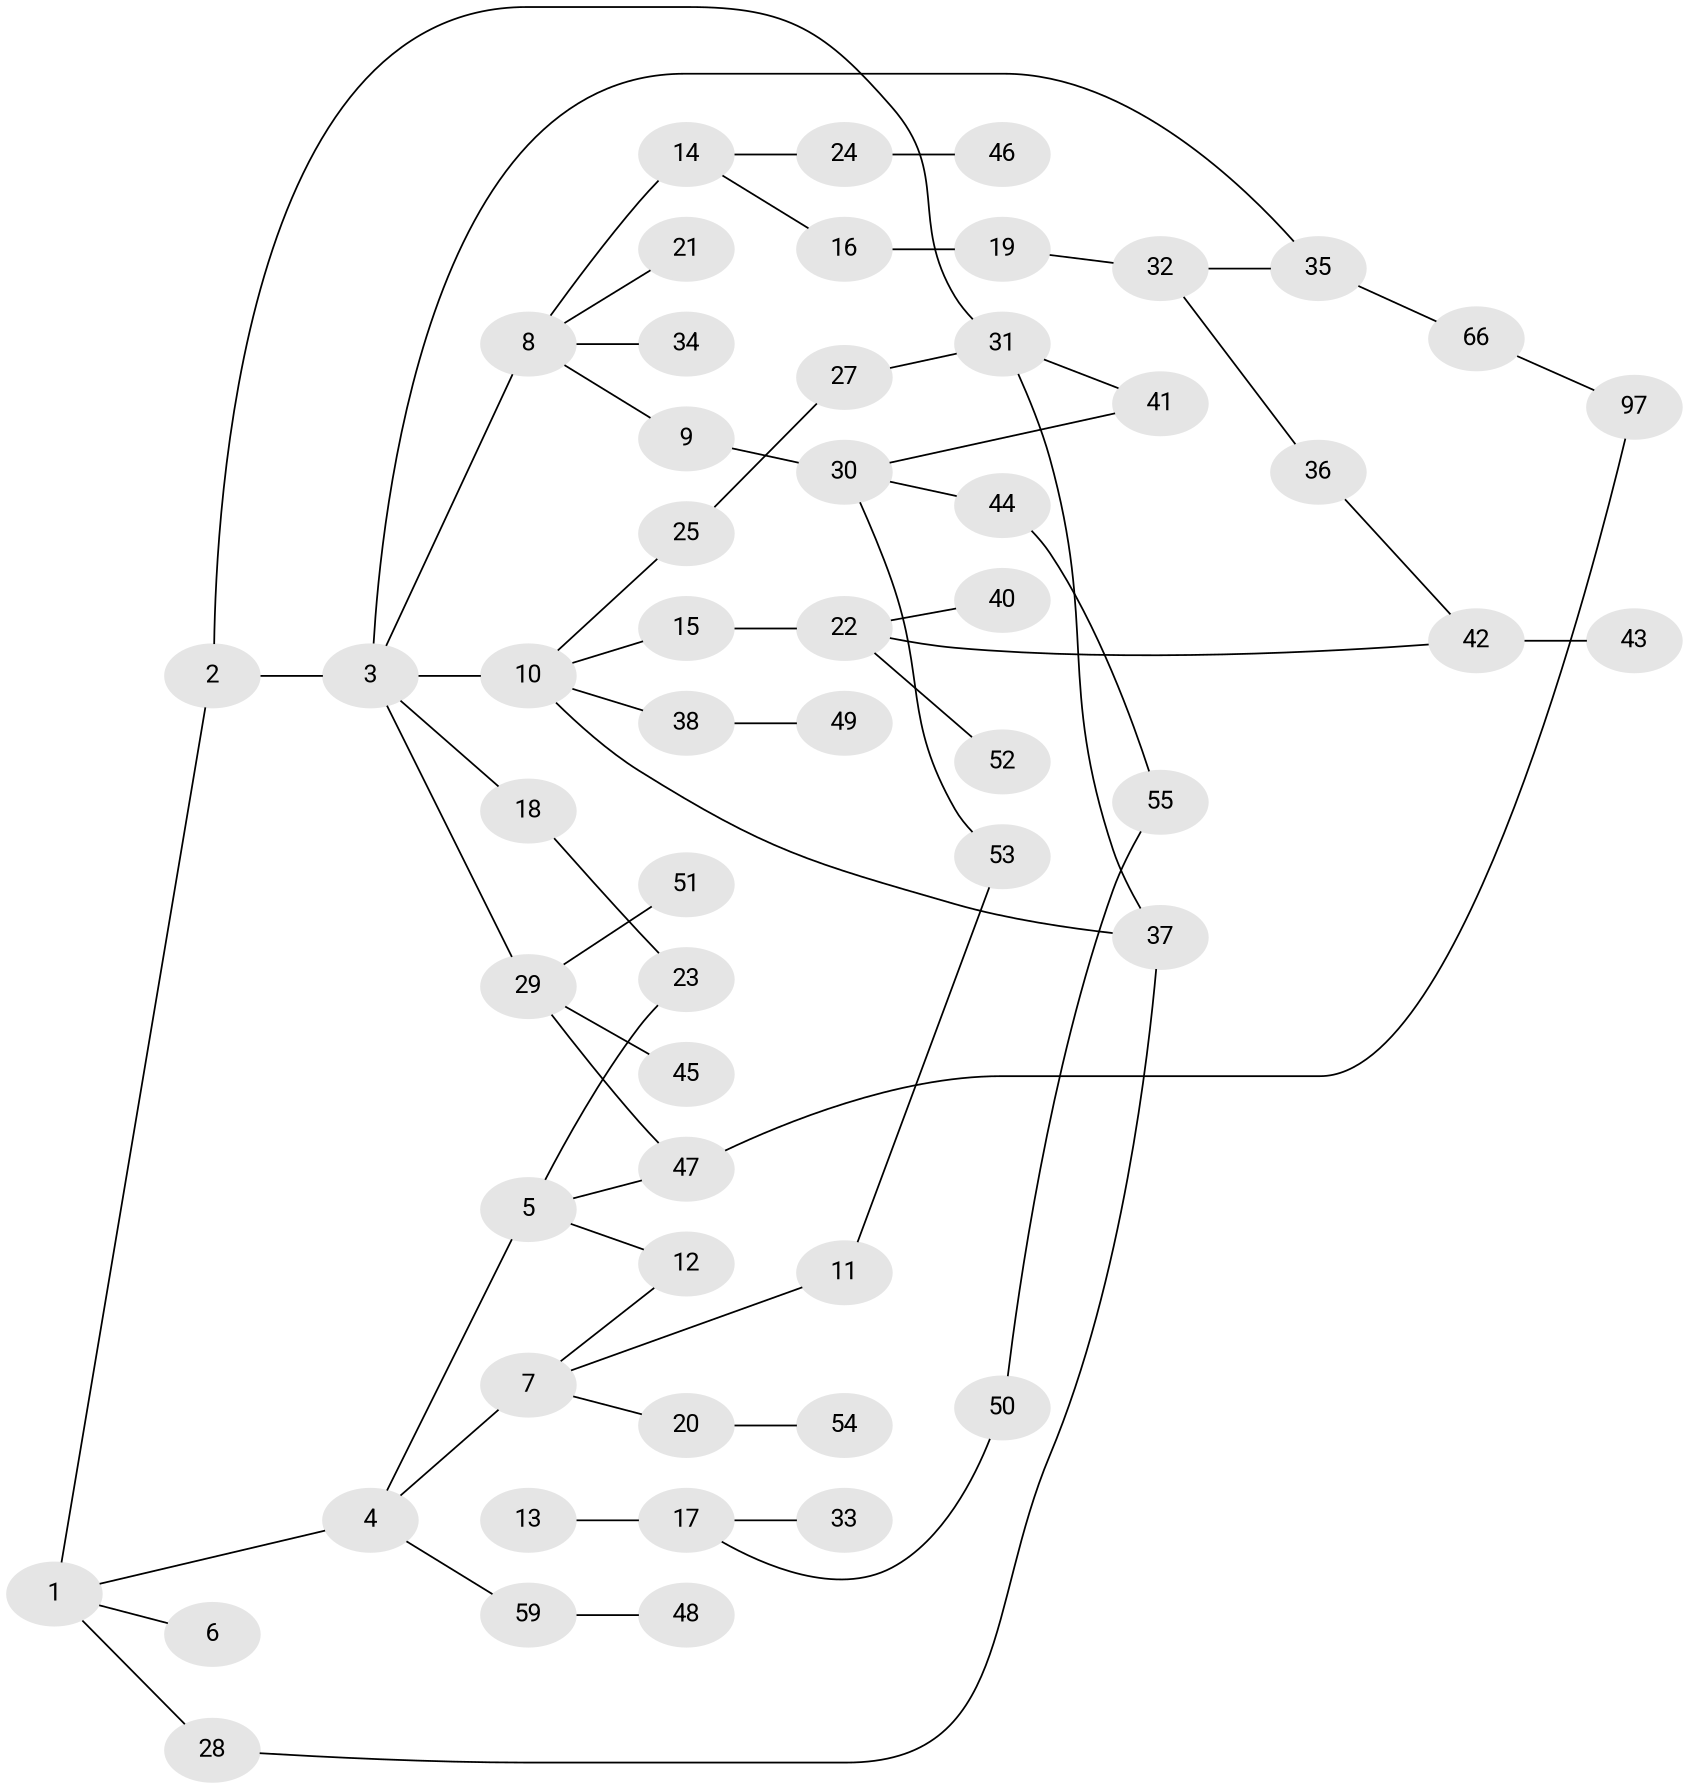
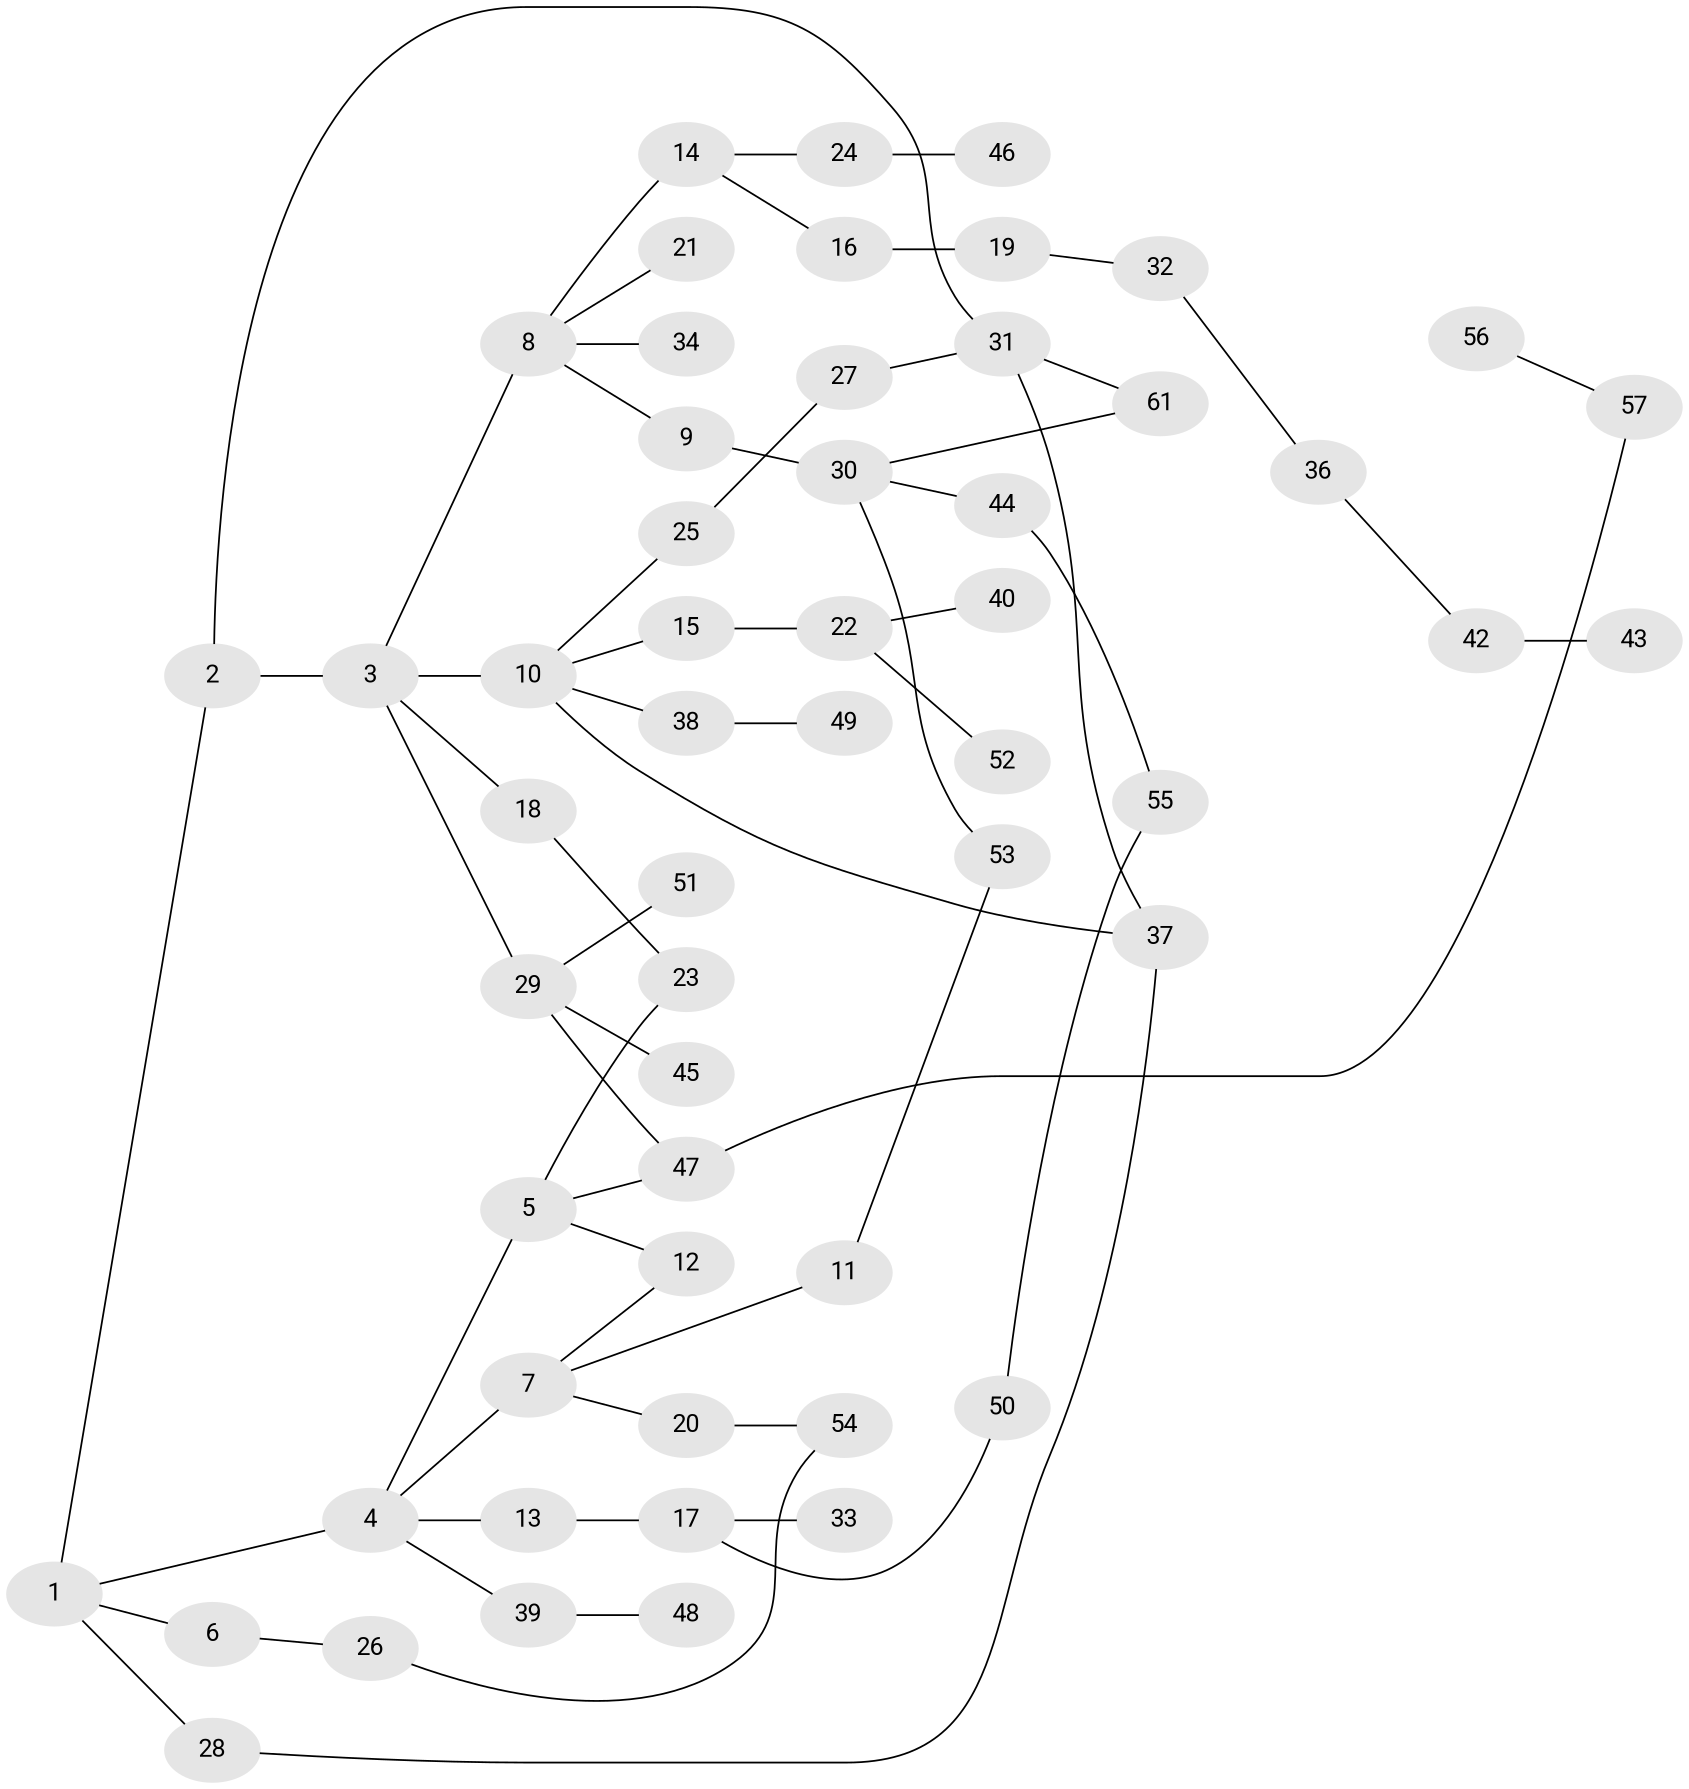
node "35": removed
node "66": label "66" -> "56"
node "41": label "41" -> "61"
node "97": label "97" -> "57"
edge "22" -- "42": removed
edge "4" -- "13": added
node "59": label "59" -> "39"
node "26": added
